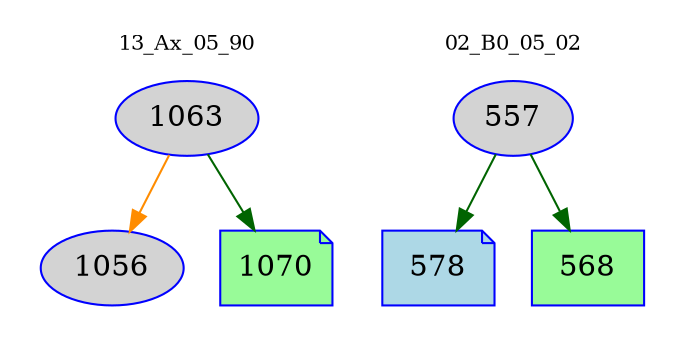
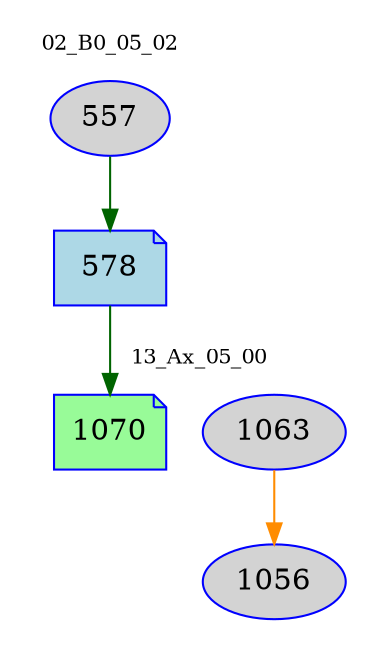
cluster "13_Ax_05_90": label "13_Ax_05_90" -> "13_Ax_05_00"
edge "1063" -> "1070": now "578" -> "1070"
node "568": removed
